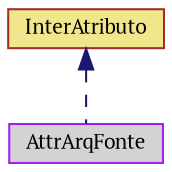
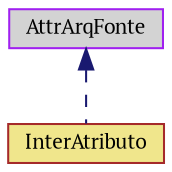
edge "AttrArqFonte" -> "InterAtributo": reversed
